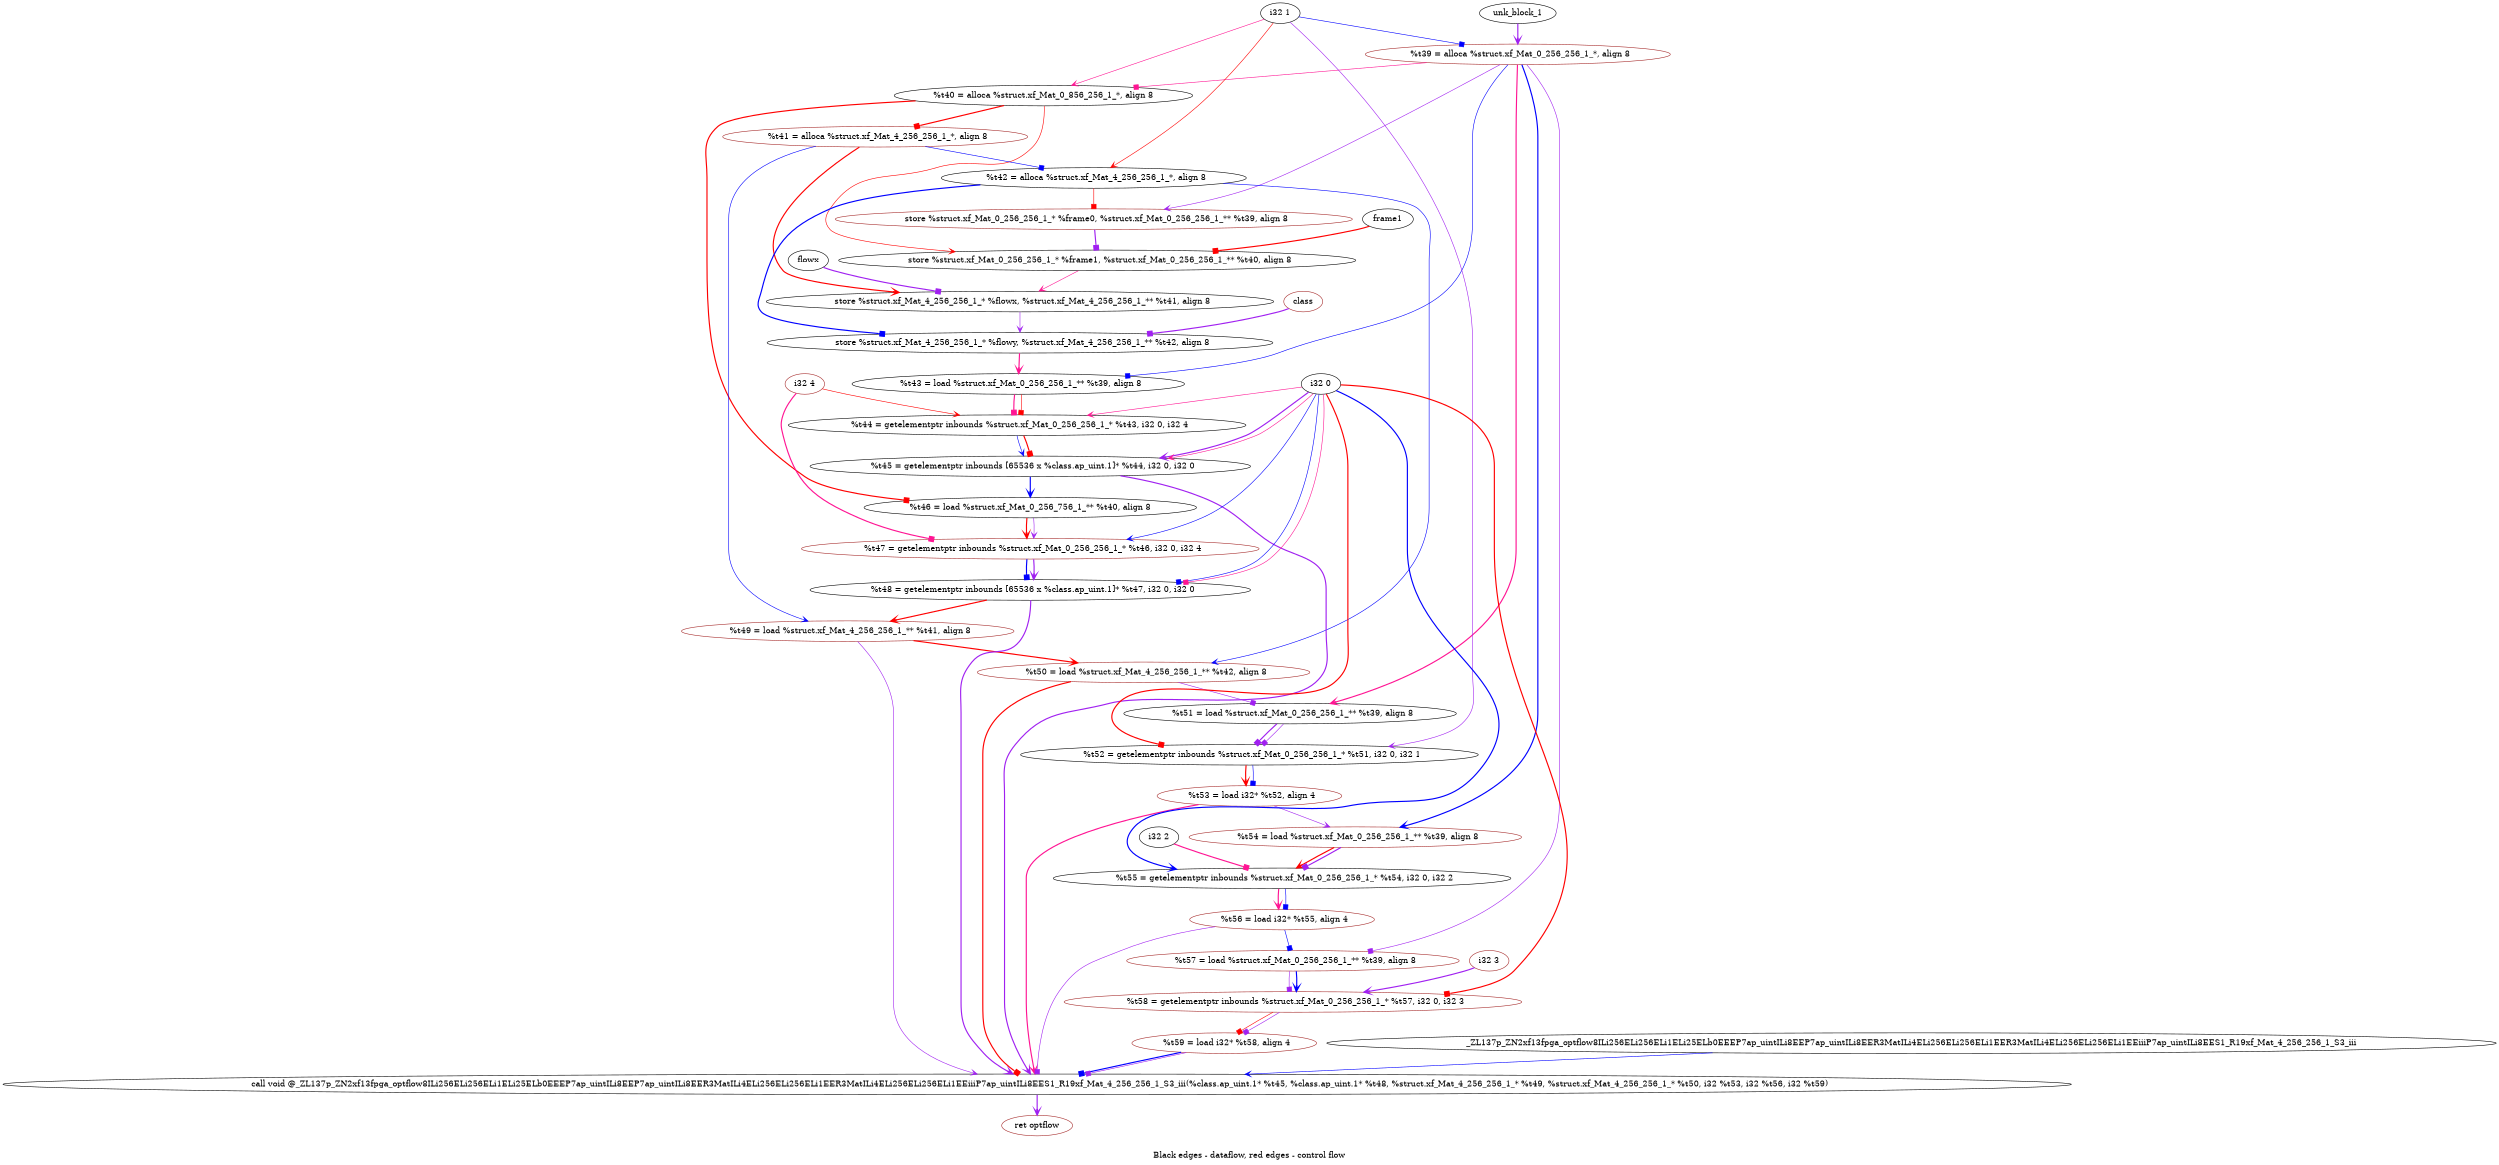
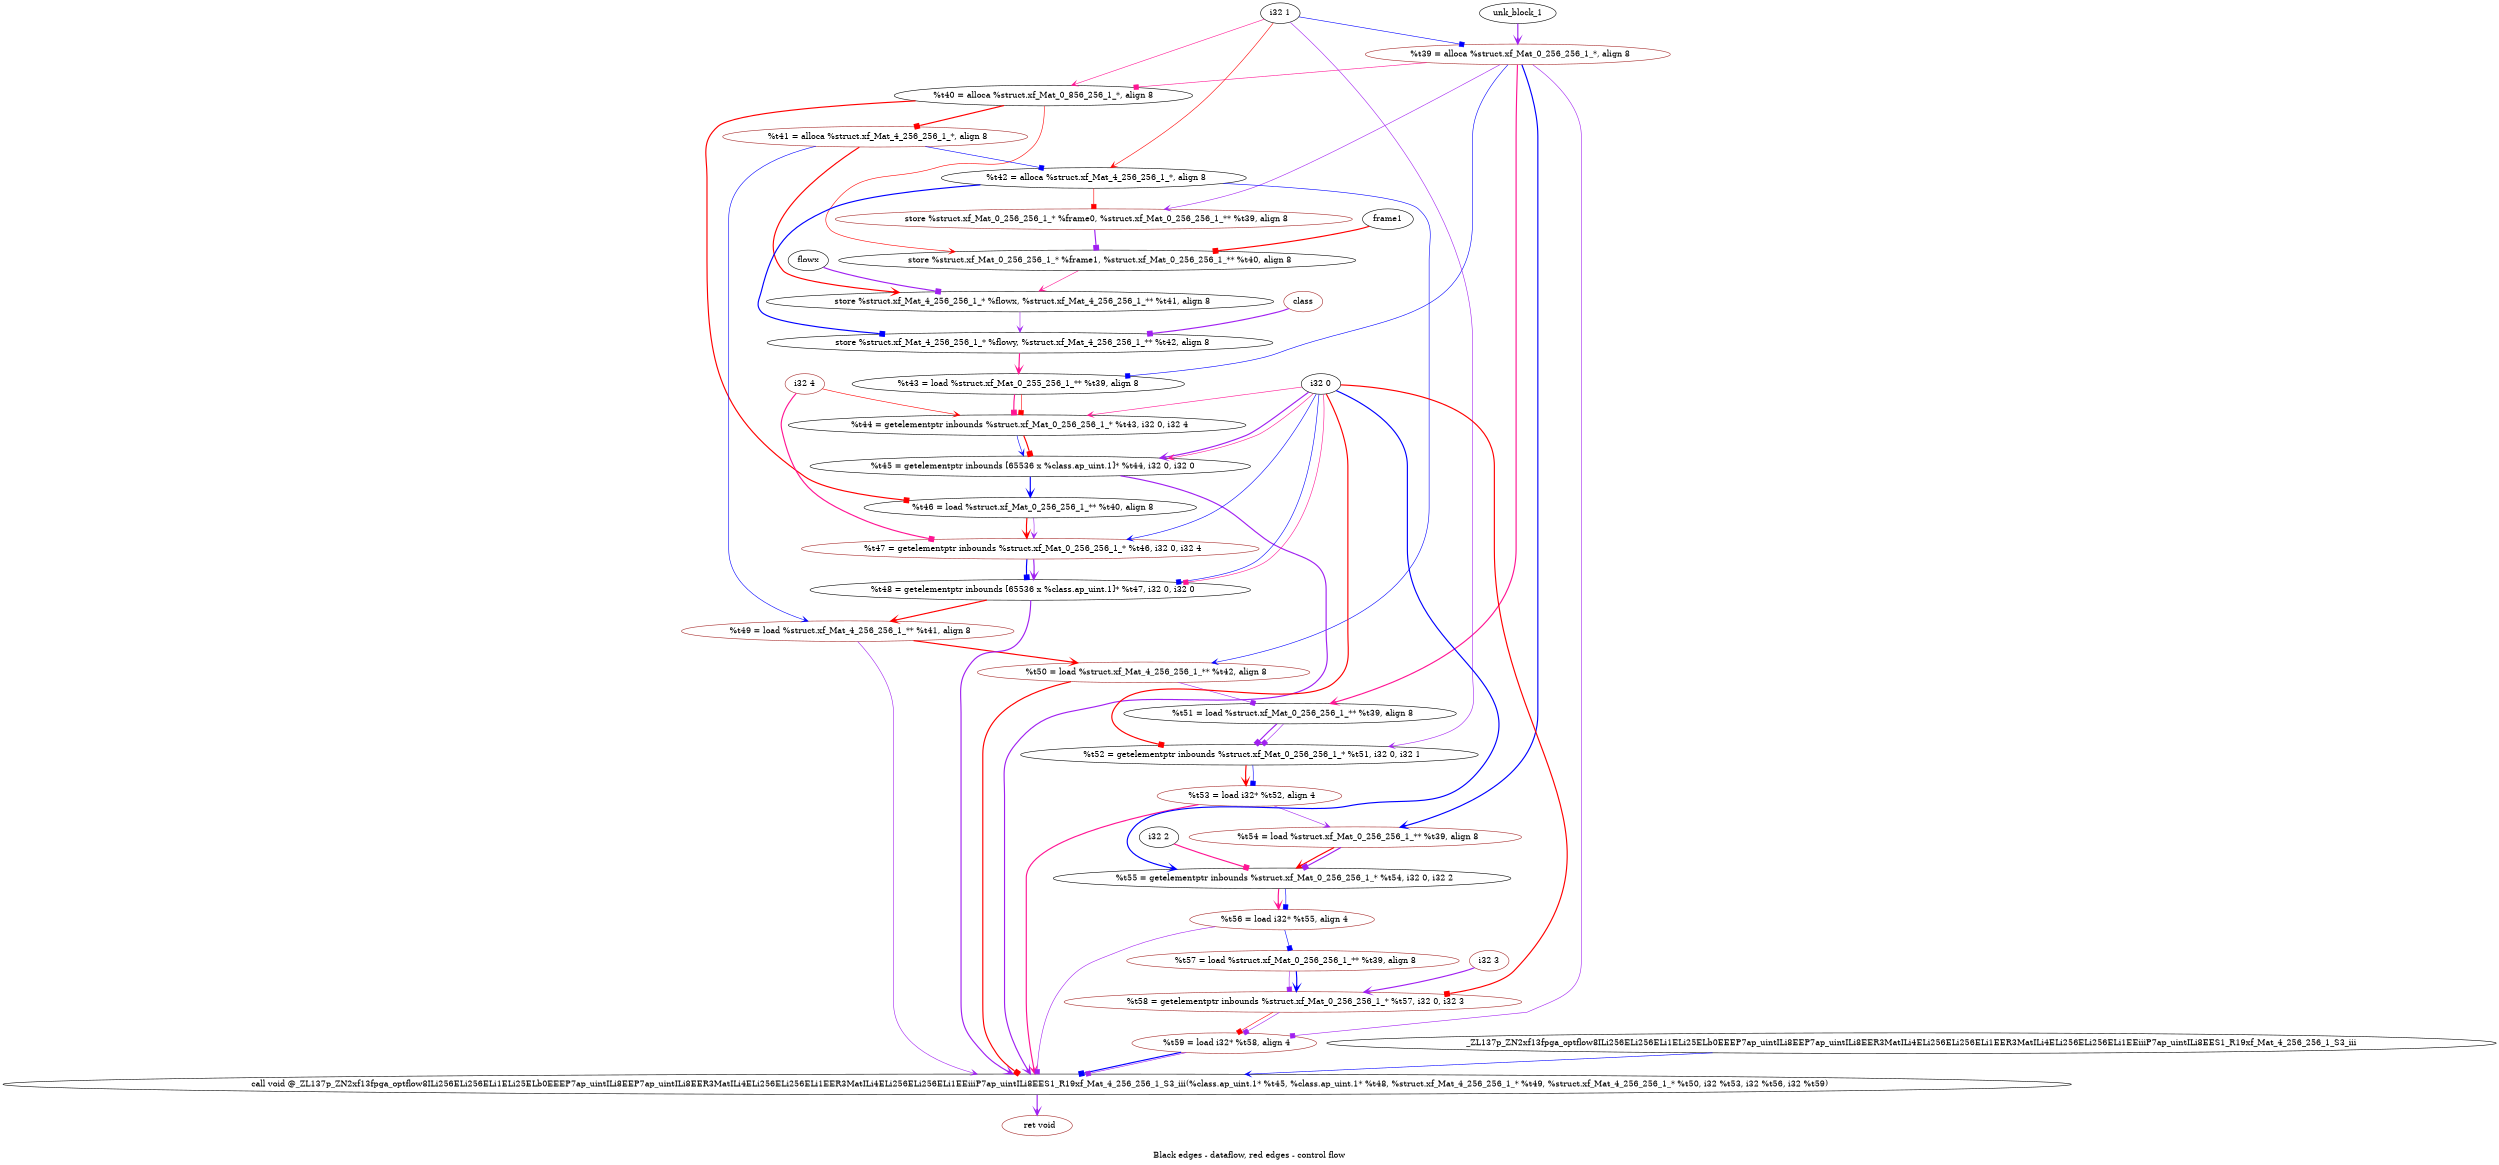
node "%t43 = load %struct.xf_Mat_0_256_256_1_** %t39, align 8": label "%t43 = load %struct.xf_Mat_0_256_256_1_** %t39, align 8" -> "%t43 = load %struct.xf_Mat_0_255_256_1_** %t39, align 8"
node "%t46 = load %struct.xf_Mat_0_256_756_1_** %t40, align 8": label "%t46 = load %struct.xf_Mat_0_256_756_1_** %t40, align 8" -> "%t46 = load %struct.xf_Mat_0_256_256_1_** %t40, align 8"
edge "%t39 = alloca %struct.xf_Mat_0_256_256_1_*, align 8" -> "%t57 = load %struct.xf_Mat_0_256_256_1_** %t39, align 8": now "%t39 = alloca %struct.xf_Mat_0_256_256_1_*, align 8" -> "%t59 = load i32* %t58, align 4"
node "ret optflow": label "ret optflow" -> "ret void"
